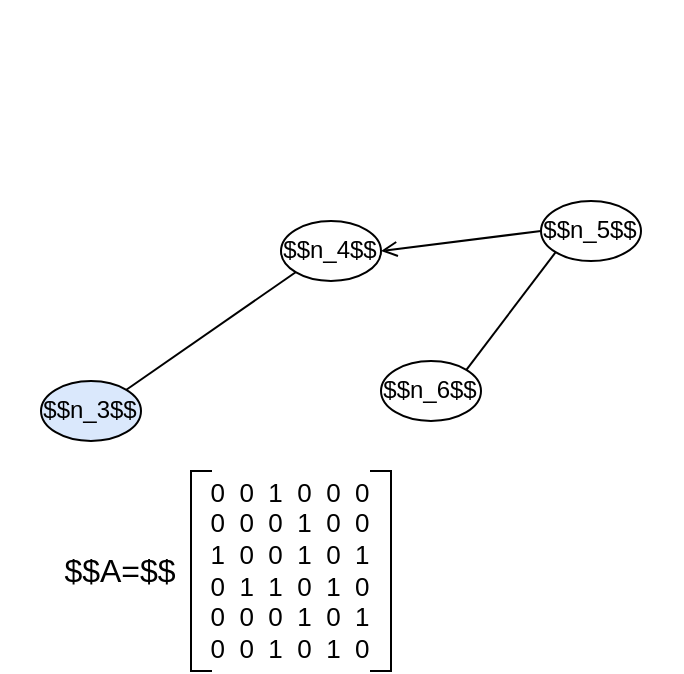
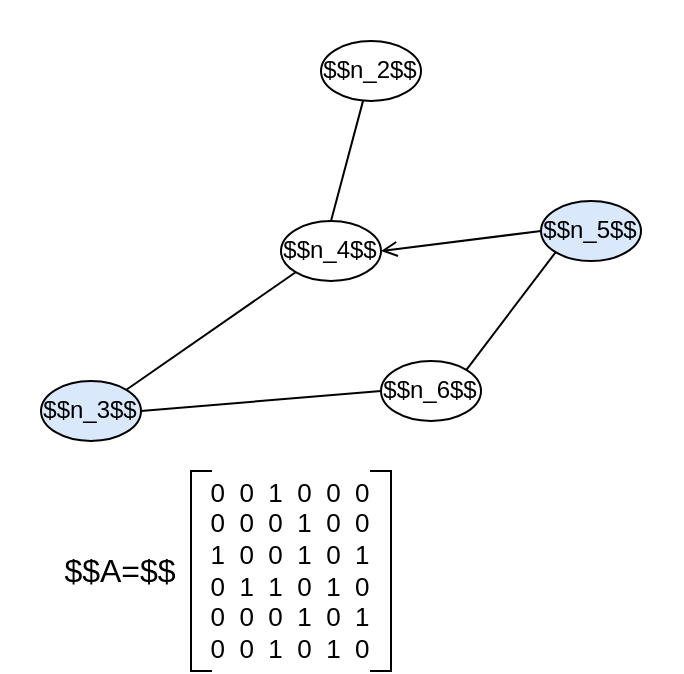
node "$$n_2$$": added
edge "$$n_2$$" -- "$$n_4$$": added
node "$$n_5$$": fillcolor #ffffff -> #dae8fc
edge "$$n_6$$" -- "$$n_3$$": added
